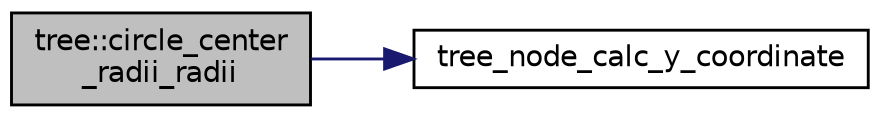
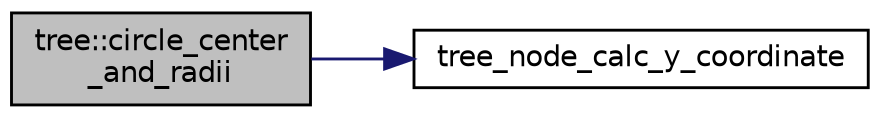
node "tree::circle_center _radii_radii": label "tree::circle_center _radii_radii" -> "tree::circle_center _and_radii"
